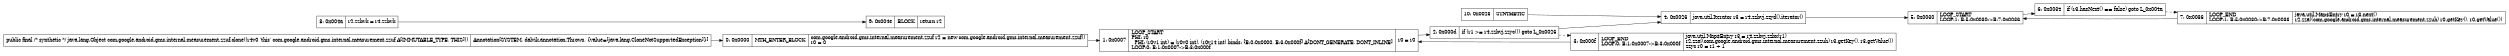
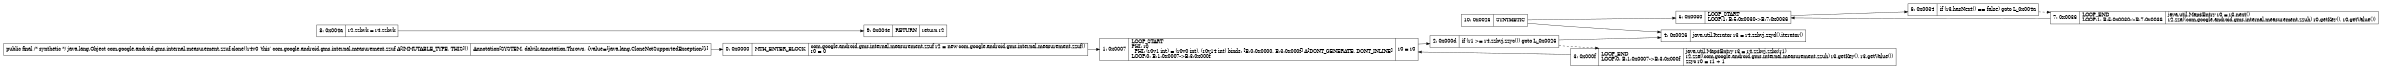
edge "4: 0x0026" -> "5: 0x0030": now "10: 0x0026" -> "5: 0x0030"
node "9: 0x004e": text "BLOCK" -> "RETURN"
